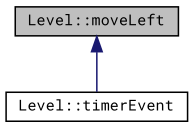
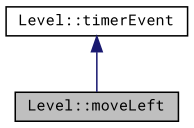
edge "Level::timerEvent" -> "Level::moveLeft": reversed
